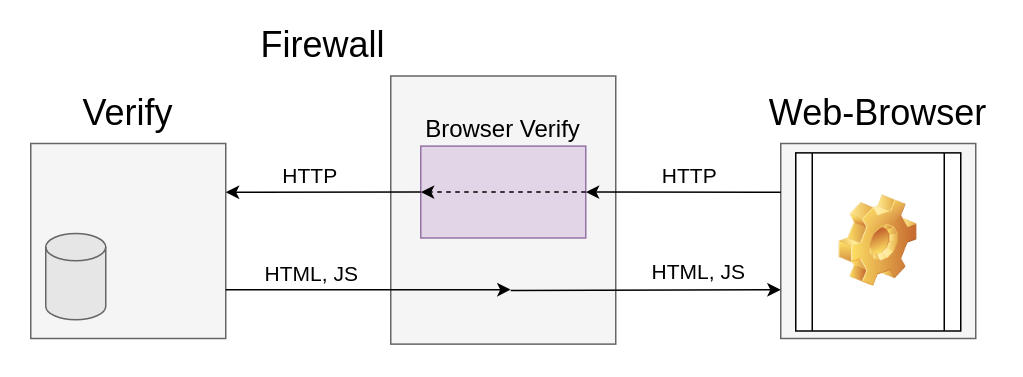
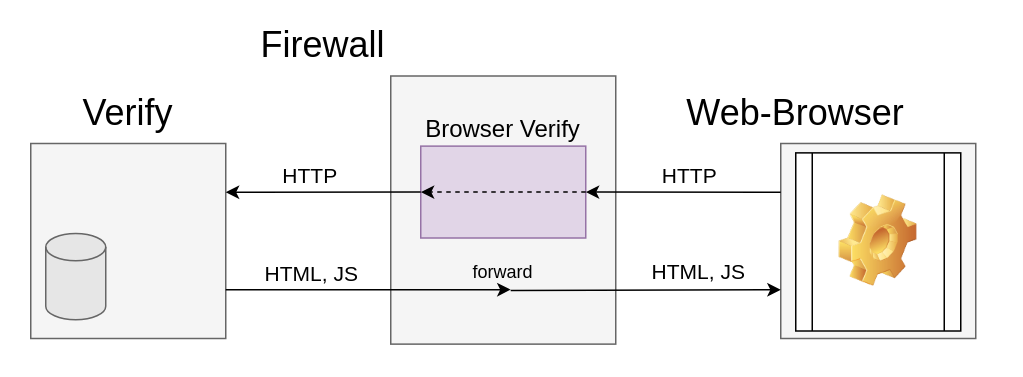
node "Web-Browser": moved (878, 113) -> (796, 113)
node "forward": added
